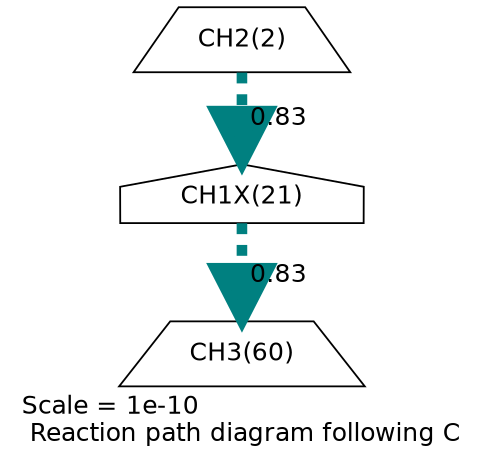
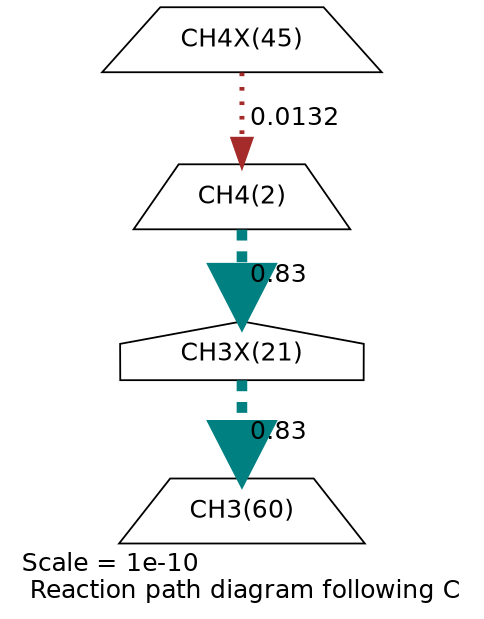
node "CH4X(45)": added
node "CH2(2)": label "CH2(2)" -> "CH4(2)"
node "CH1X(21)": label "CH1X(21)" -> "CH3X(21)"
